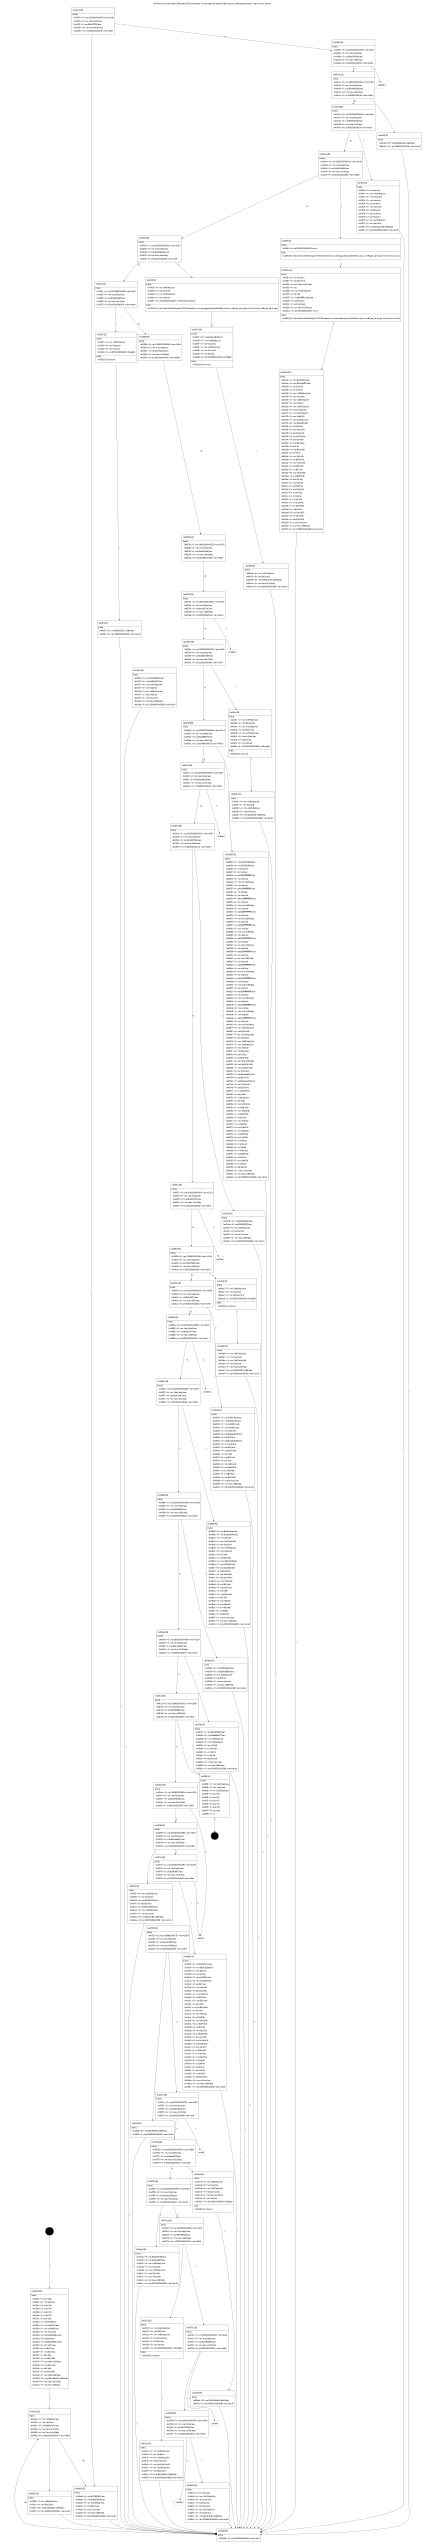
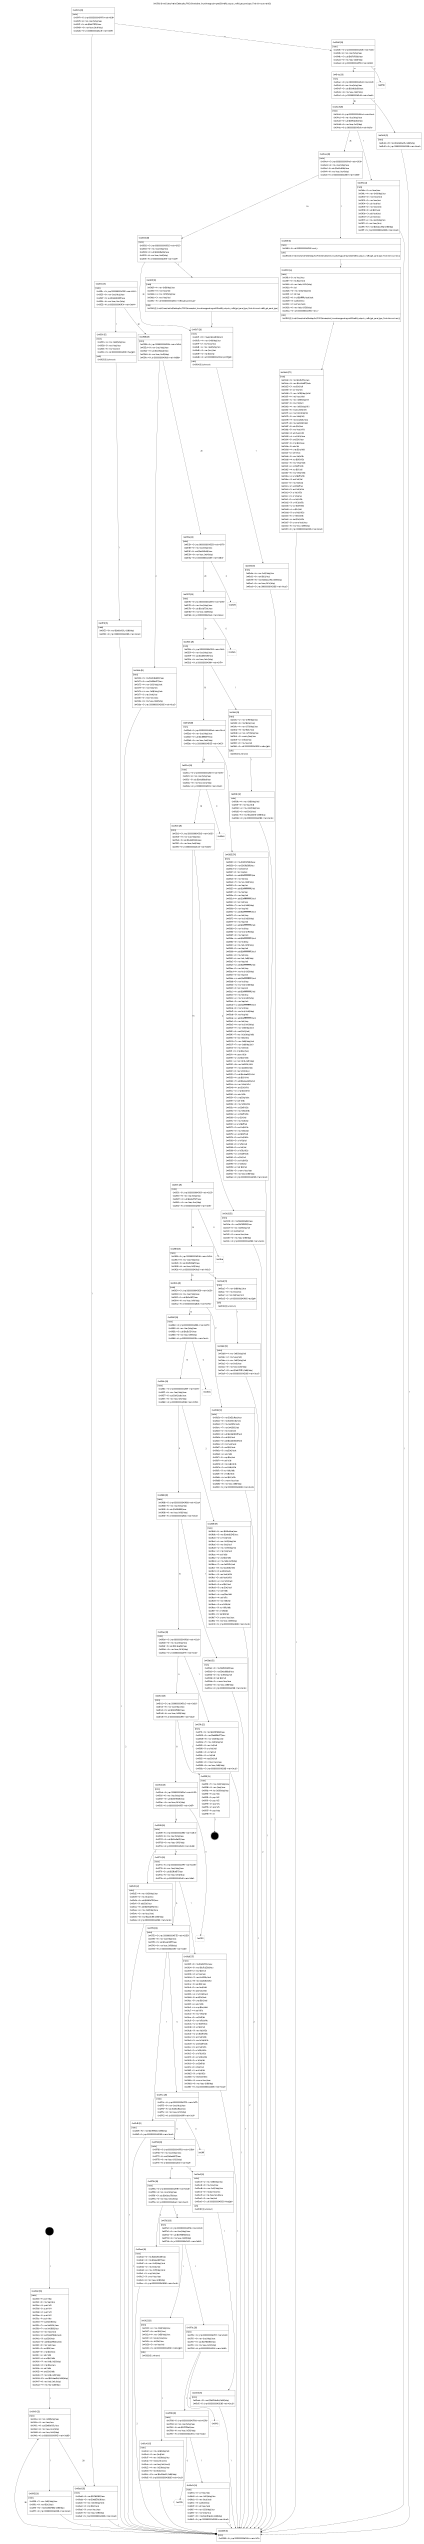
edge "0x401500 [28]" -> "0x40151c [28]": now "0x401500 [28]" -> "0x401e71 [29]"
edge "0x401538 [28]" -> "0x401c6b [36]": added, label "2"
node "0x401a96": added
edge "0x401714 [28]" -> "0x401f51": now "0x401714 [28]" -> "0x401730 [28]"
